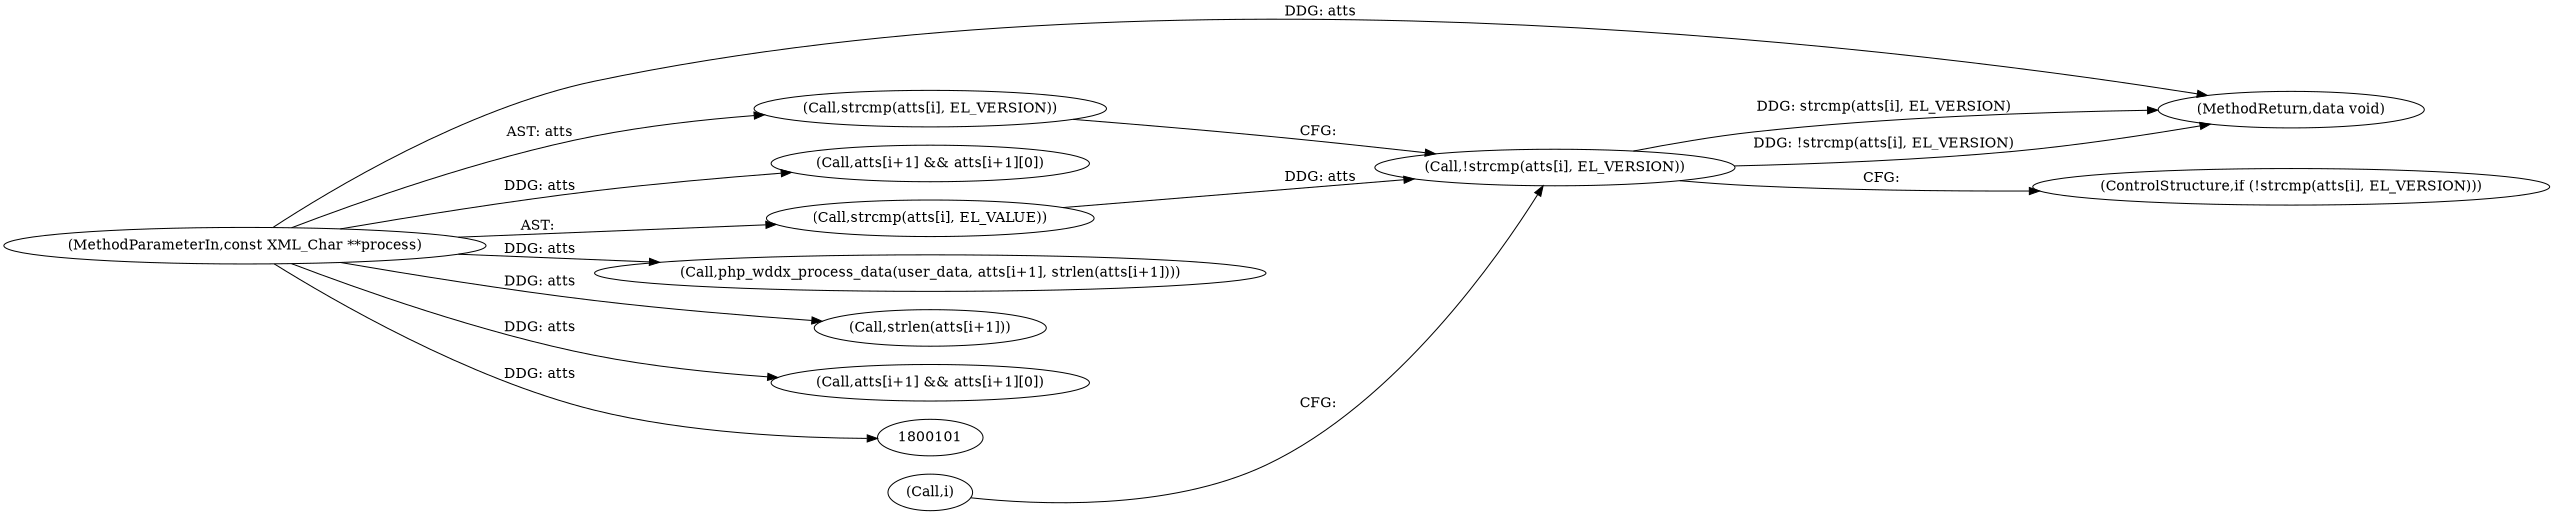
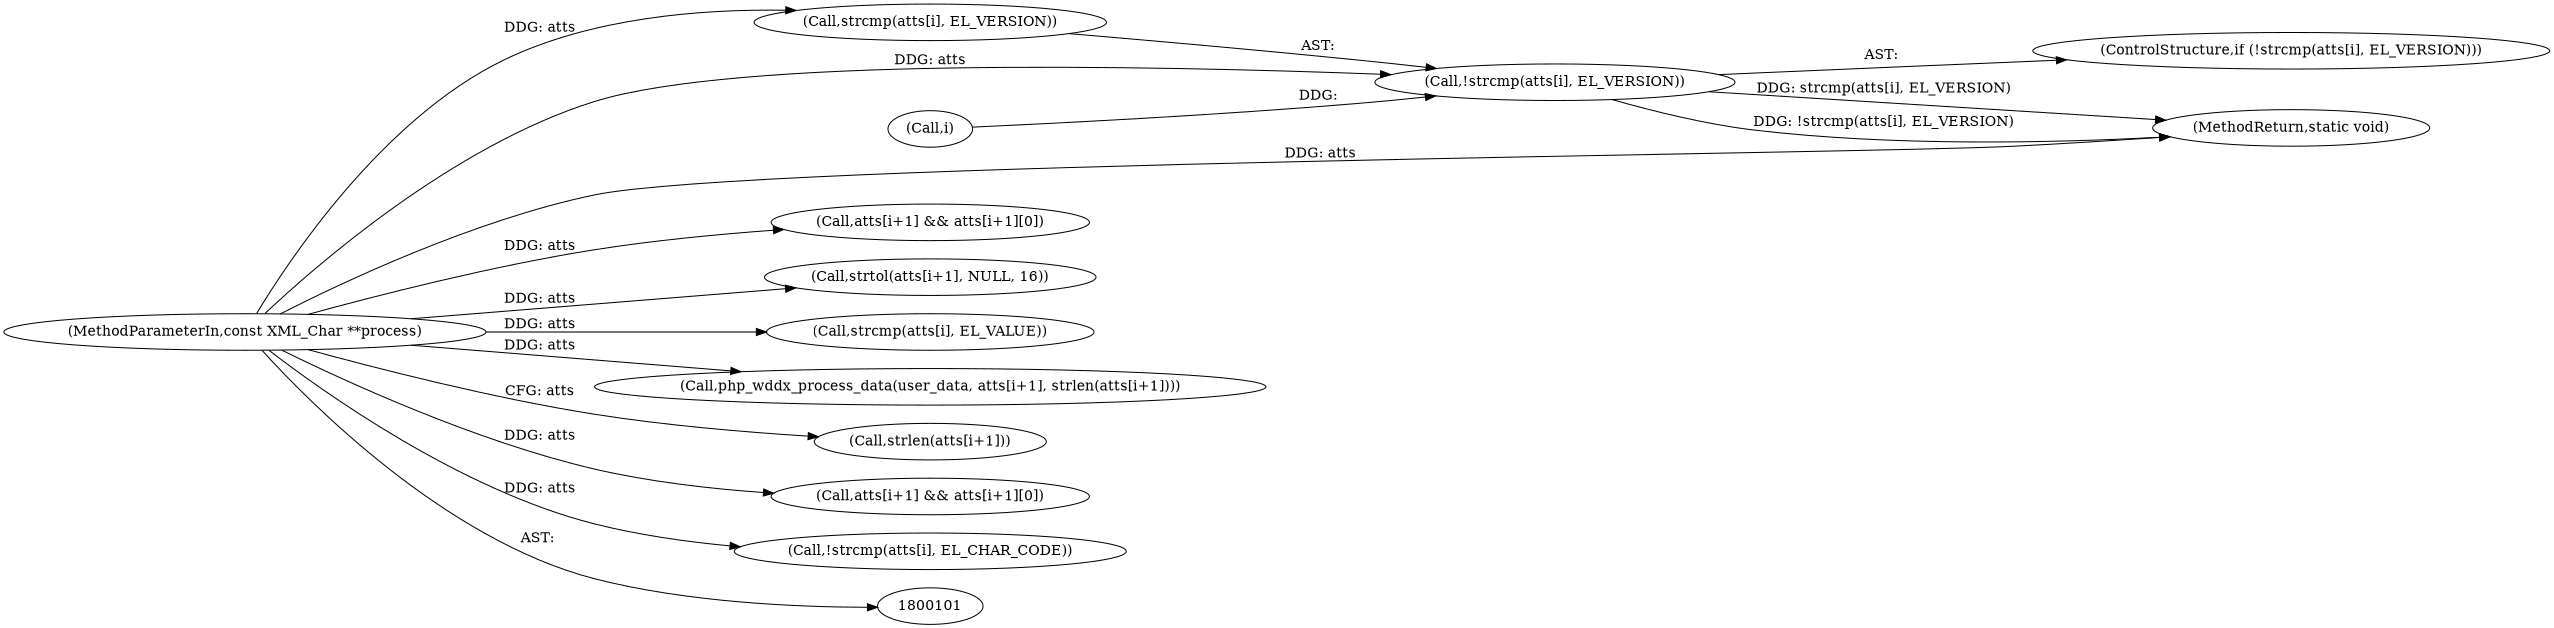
node "(MethodReturn,data void)": label "(MethodReturn,data void)" -> "(MethodReturn,static void)"
edge "(Call,strcmp(atts[i], EL_VERSION))" -> "(Call,!strcmp(atts[i], EL_VERSION))": label "CFG: " -> "AST: "
edge "(MethodParameterIn,const XML_Char **process)" -> "(Call,strcmp(atts[i], EL_VERSION))": label "AST: atts" -> "DDG: atts"
edge "(Call,!strcmp(atts[i], EL_VERSION))" -> "(ControlStructure,if (!strcmp(atts[i], EL_VERSION)))": label "CFG: " -> "AST: "
edge "(Call,strcmp(atts[i], EL_VALUE))" -> "(Call,!strcmp(atts[i], EL_VERSION))": now "(MethodParameterIn,const XML_Char **process)" -> "(Call,!strcmp(atts[i], EL_VERSION))"
edge "(MethodParameterIn,const XML_Char **process)" -> "(Call,strcmp(atts[i], EL_VALUE))": label "AST: " -> "DDG: atts"
node "(Call,strtol(atts[i+1], NULL, 16))": added
edge "(MethodParameterIn,const XML_Char **process)" -> "(Call,strlen(atts[i+1]))": label "DDG: atts" -> "CFG: atts"
edge "(MethodParameterIn,const XML_Char **process)" -> "1800101": label "DDG: atts" -> "AST: "
edge "(Call,i)" -> "(Call,!strcmp(atts[i], EL_VERSION))": label "CFG: " -> "DDG: "
node "(Call,!strcmp(atts[i], EL_CHAR_CODE))": added
